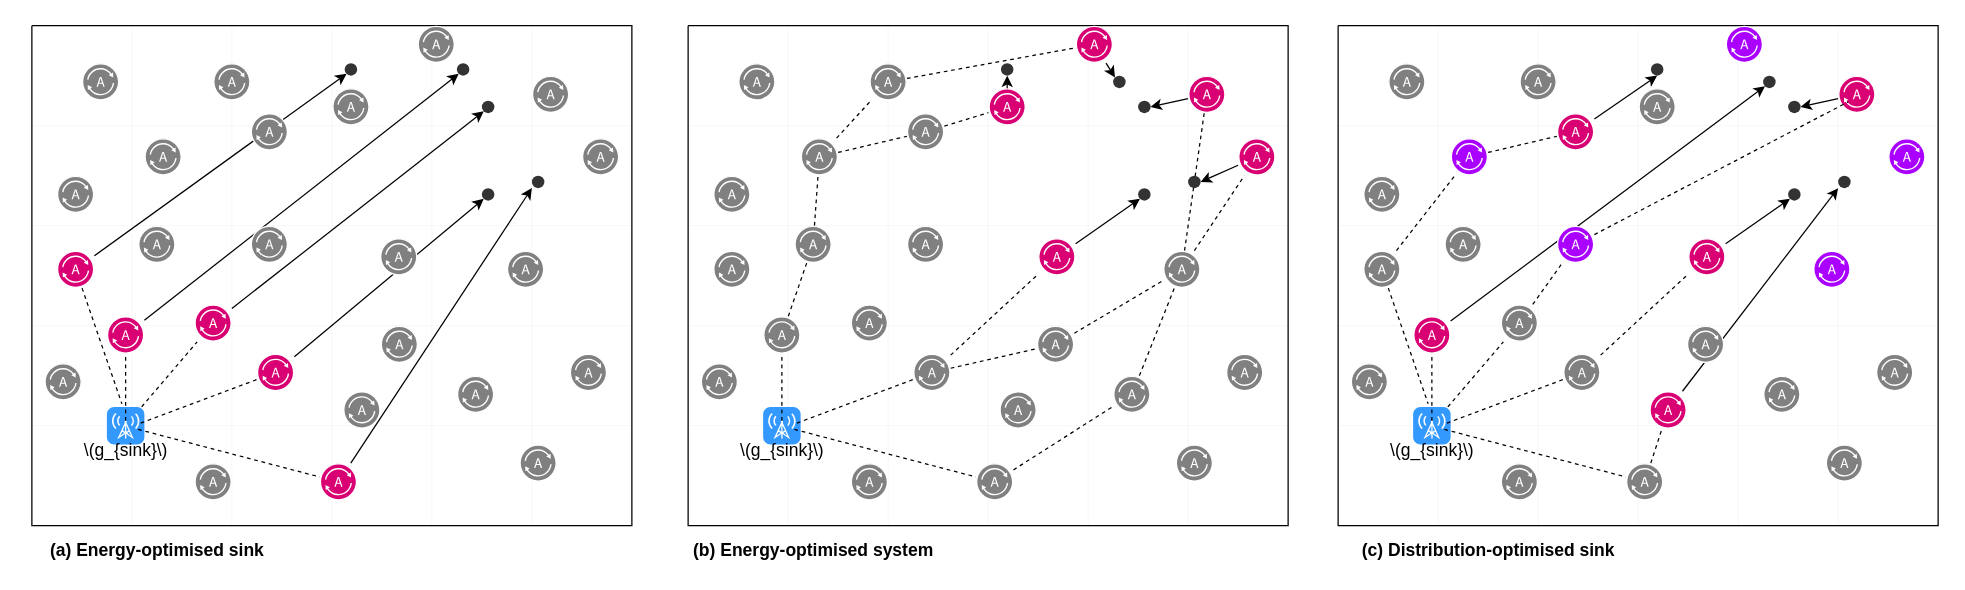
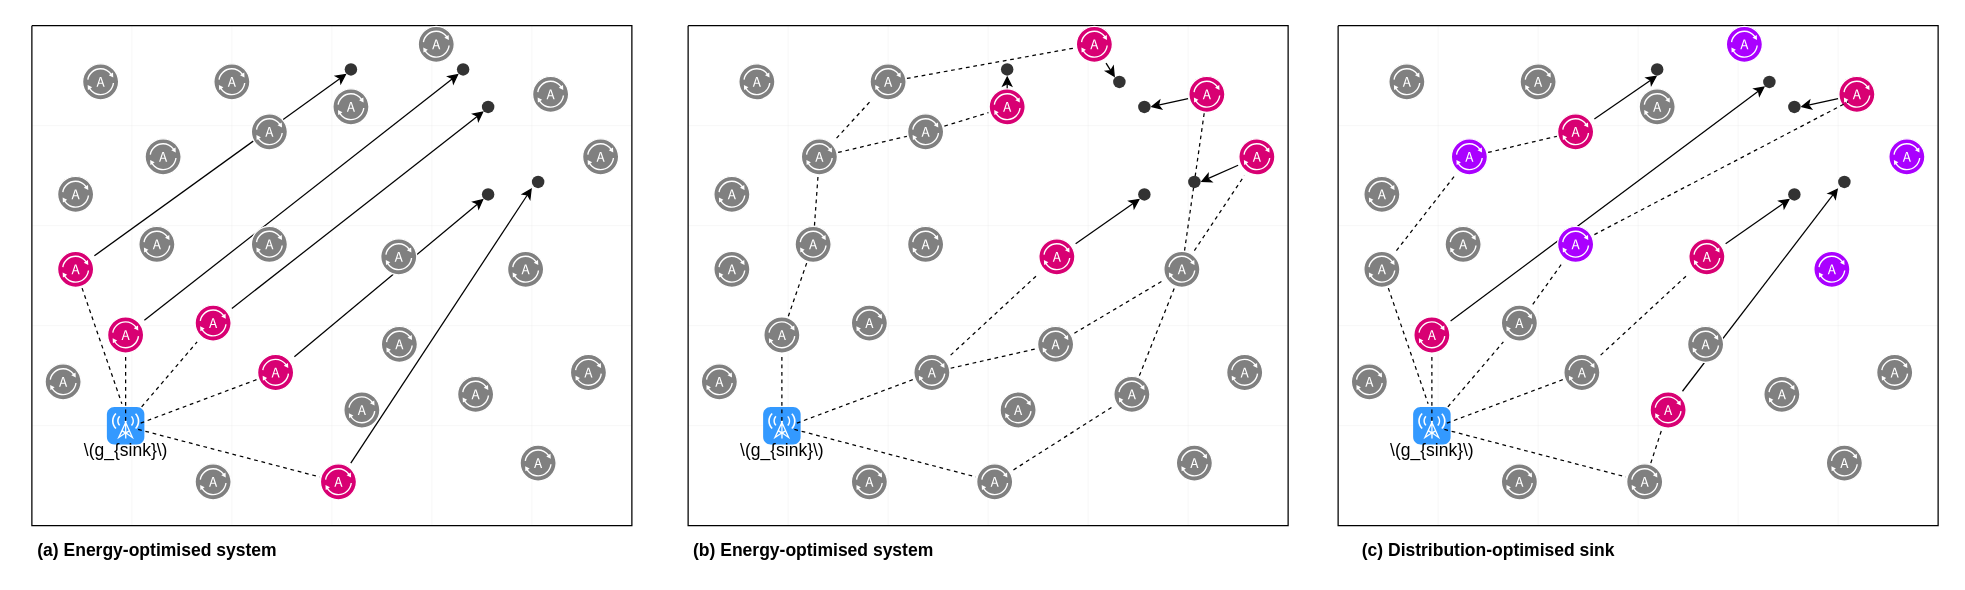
node "(a) Energy-optimised sink": label "(a) Energy-optimised sink" -> "(a) Energy-optimised system"
